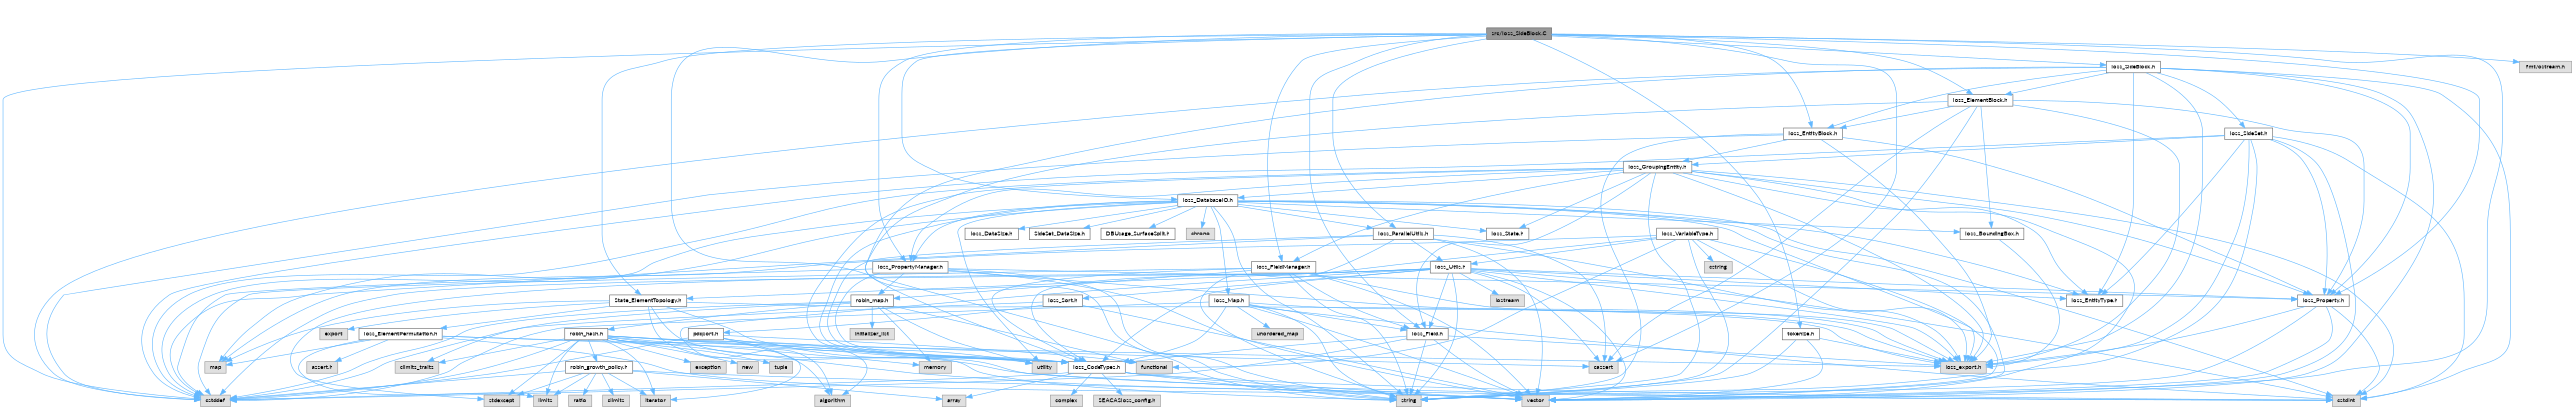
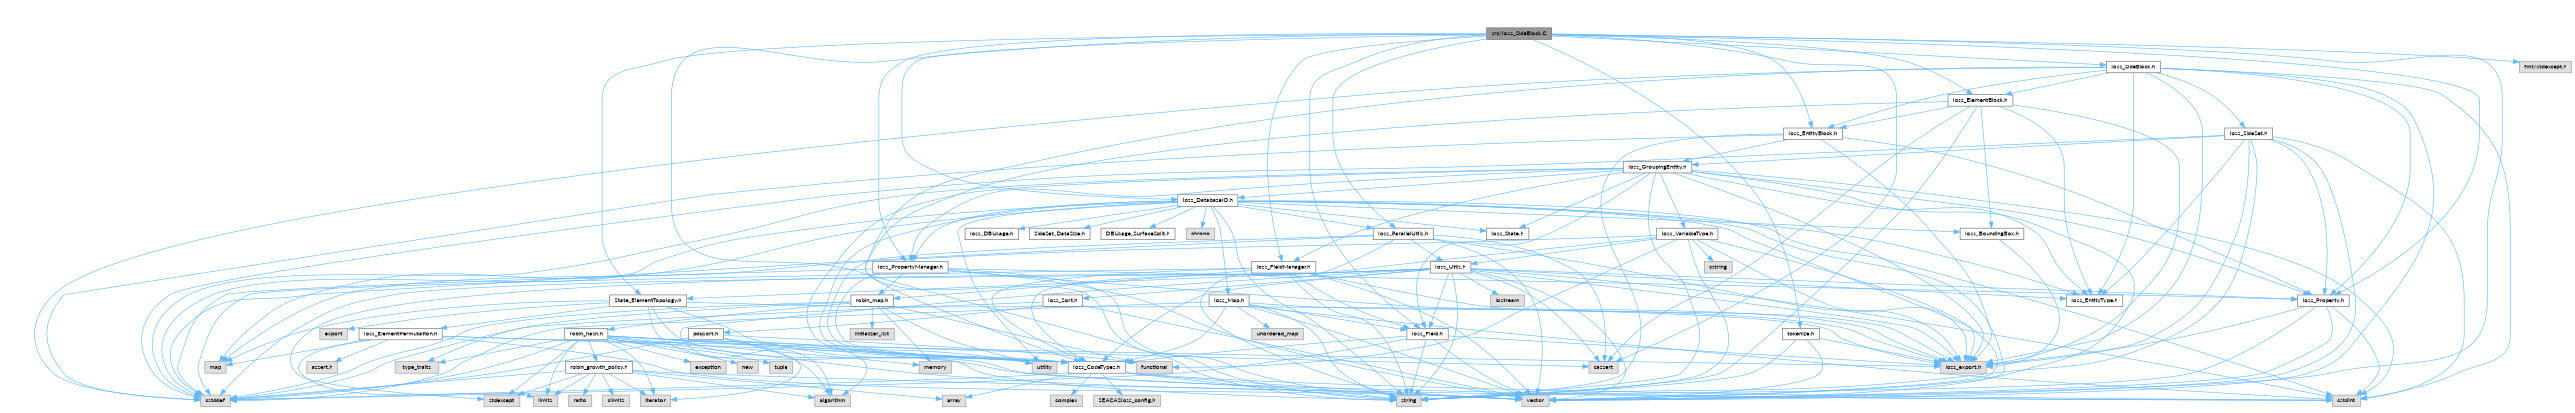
edge "src/Ioss_SideBlock.C" -> "cstddef": removed
node "fmt/ostream.h": label "fmt/ostream.h" -> "fmt/stdexcept.h"
edge "Ioss_ElementBlock.h" -> "Ioss_Property.h": now "Ioss_ElementBlock.h" -> "Ioss_EntityType.h"
edge "Ioss_GroupingEntity.h" -> "Ioss_VariableType.h": added
node "Ioss_DataSize.h": label "Ioss_DataSize.h" -> "Ioss_DBUsage.h"
node "climits_traits": label "climits_traits" -> "type_traits"
edge "robin_growth_policy.h" -> "algorithm": added
